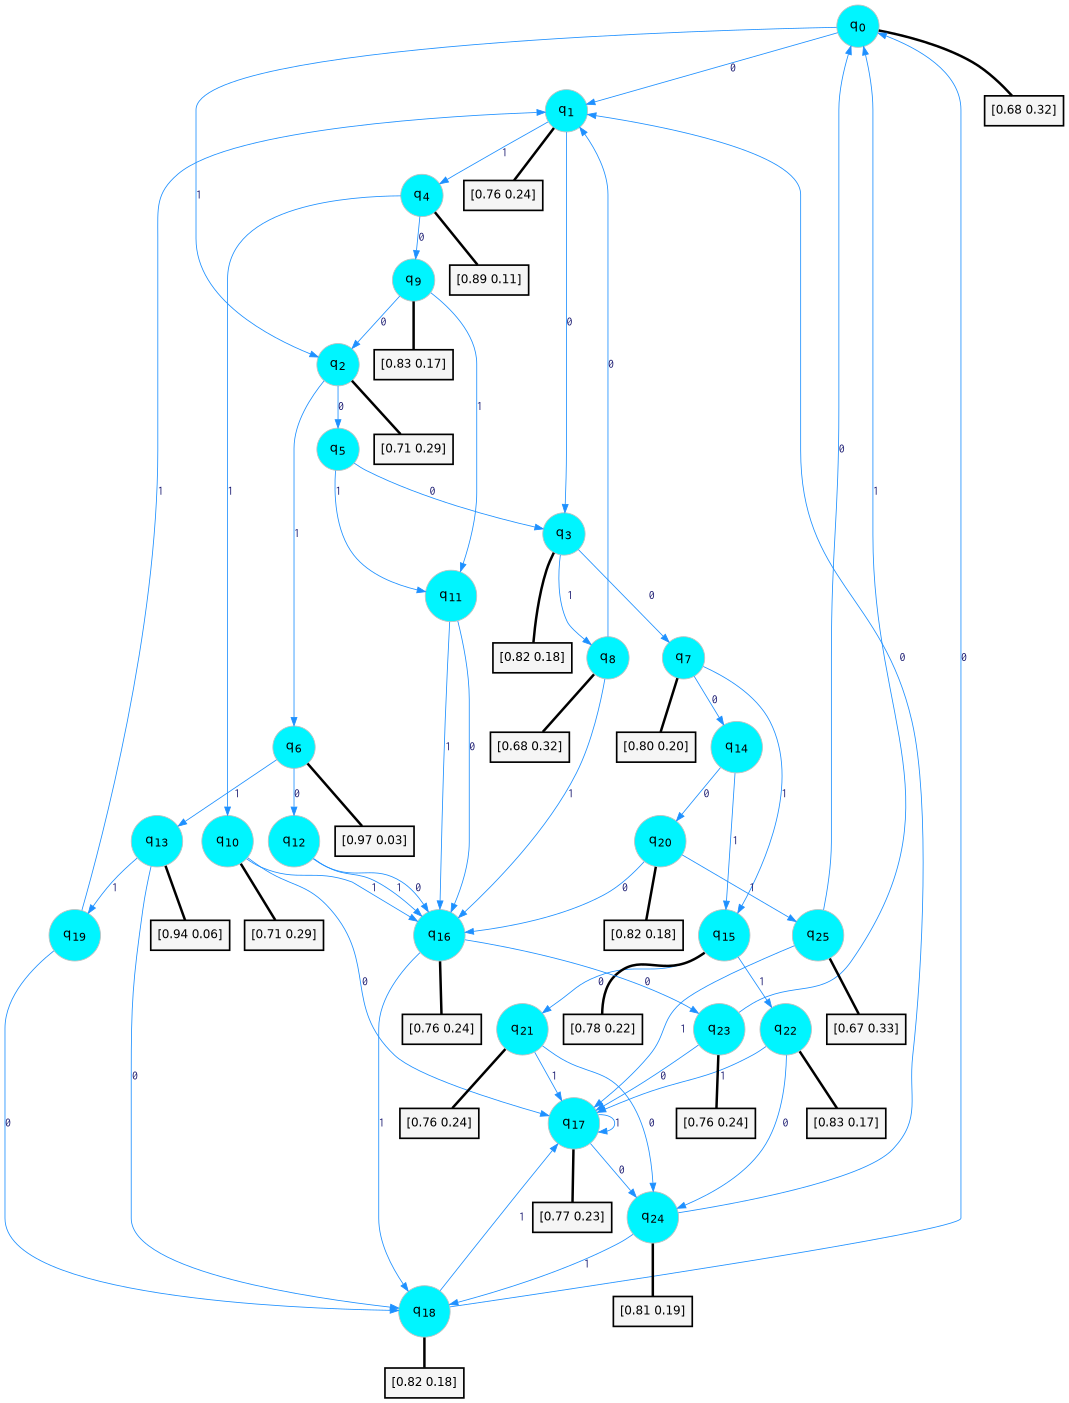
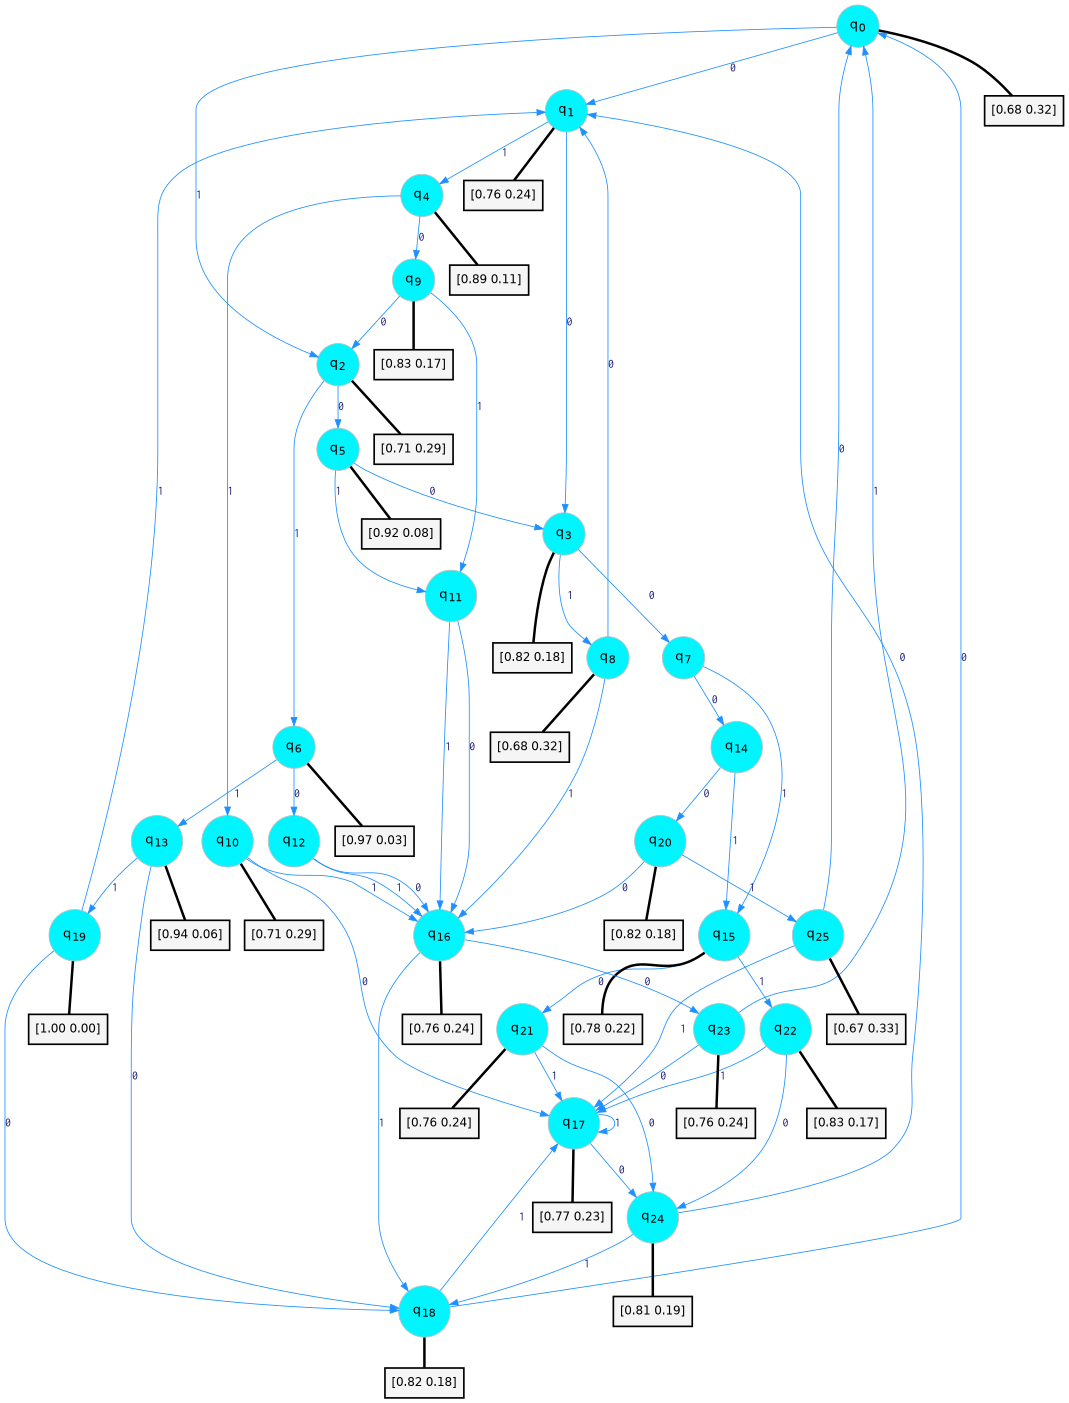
node "[0.92 0.08]": added
node "[0.80 0.20]": removed
node "[1.00 0.00]": added
